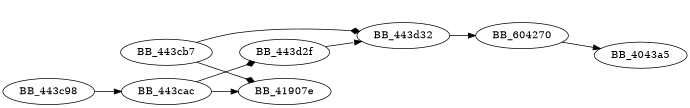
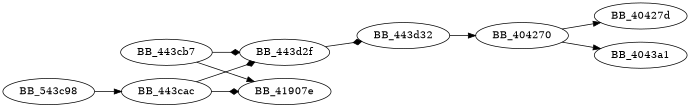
node "BB_40427d": added
edge "BB_443cb7" -> "BB_443d32": now "BB_443cb7" -> "BB_443d2f"
node "BB_604270": label "BB_604270" -> "BB_404270"
edge "BB_443d2f" -> "BB_443d32": arrowhead normal -> diamond
node "BB_4043a5": label "BB_4043a5" -> "BB_4043a1"
edge "BB_443cb7" -> "BB_41907e": arrowhead diamond -> normal
node "BB_443c98": label "BB_443c98" -> "BB_543c98"
edge "BB_443cac" -> "BB_41907e": arrowhead normal -> diamond
